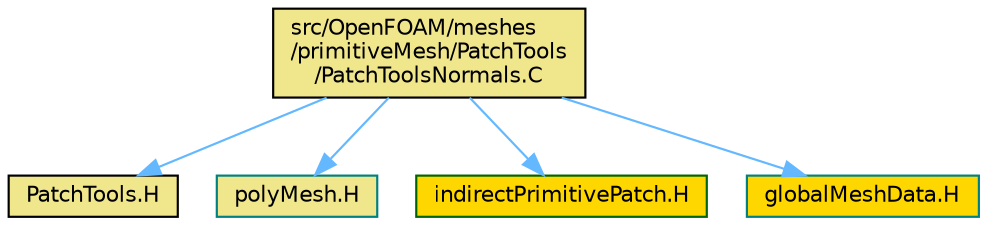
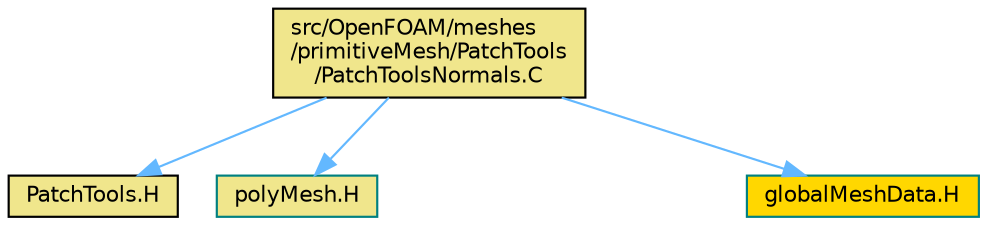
node "indirectPrimitivePatch.H": removed
